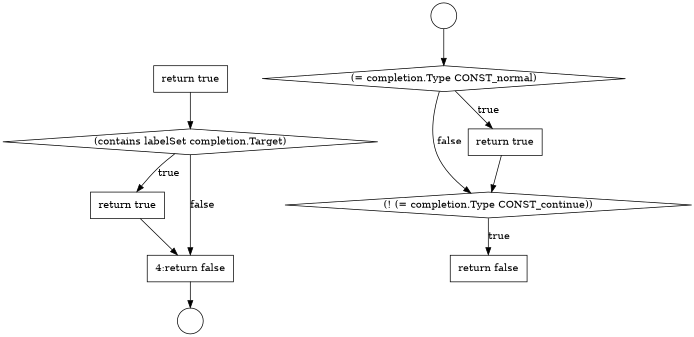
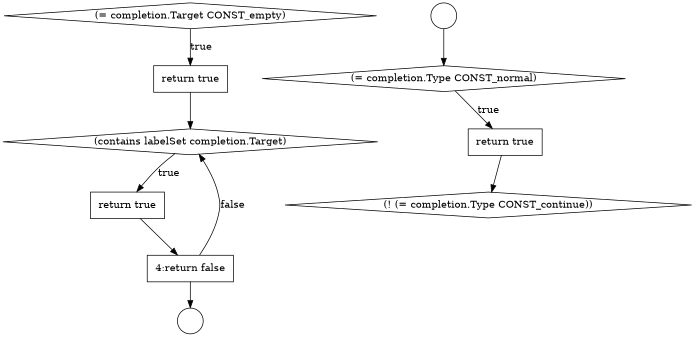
node "(= completion.Target CONST_empty)": added
edge "(= completion.Type CONST_normal)" -> "(! (= completion.Type CONST_continue))": removed, label "false"
edge "(contains labelSet completion.Target)" -> "4:return false": reversed
node "return false": removed
